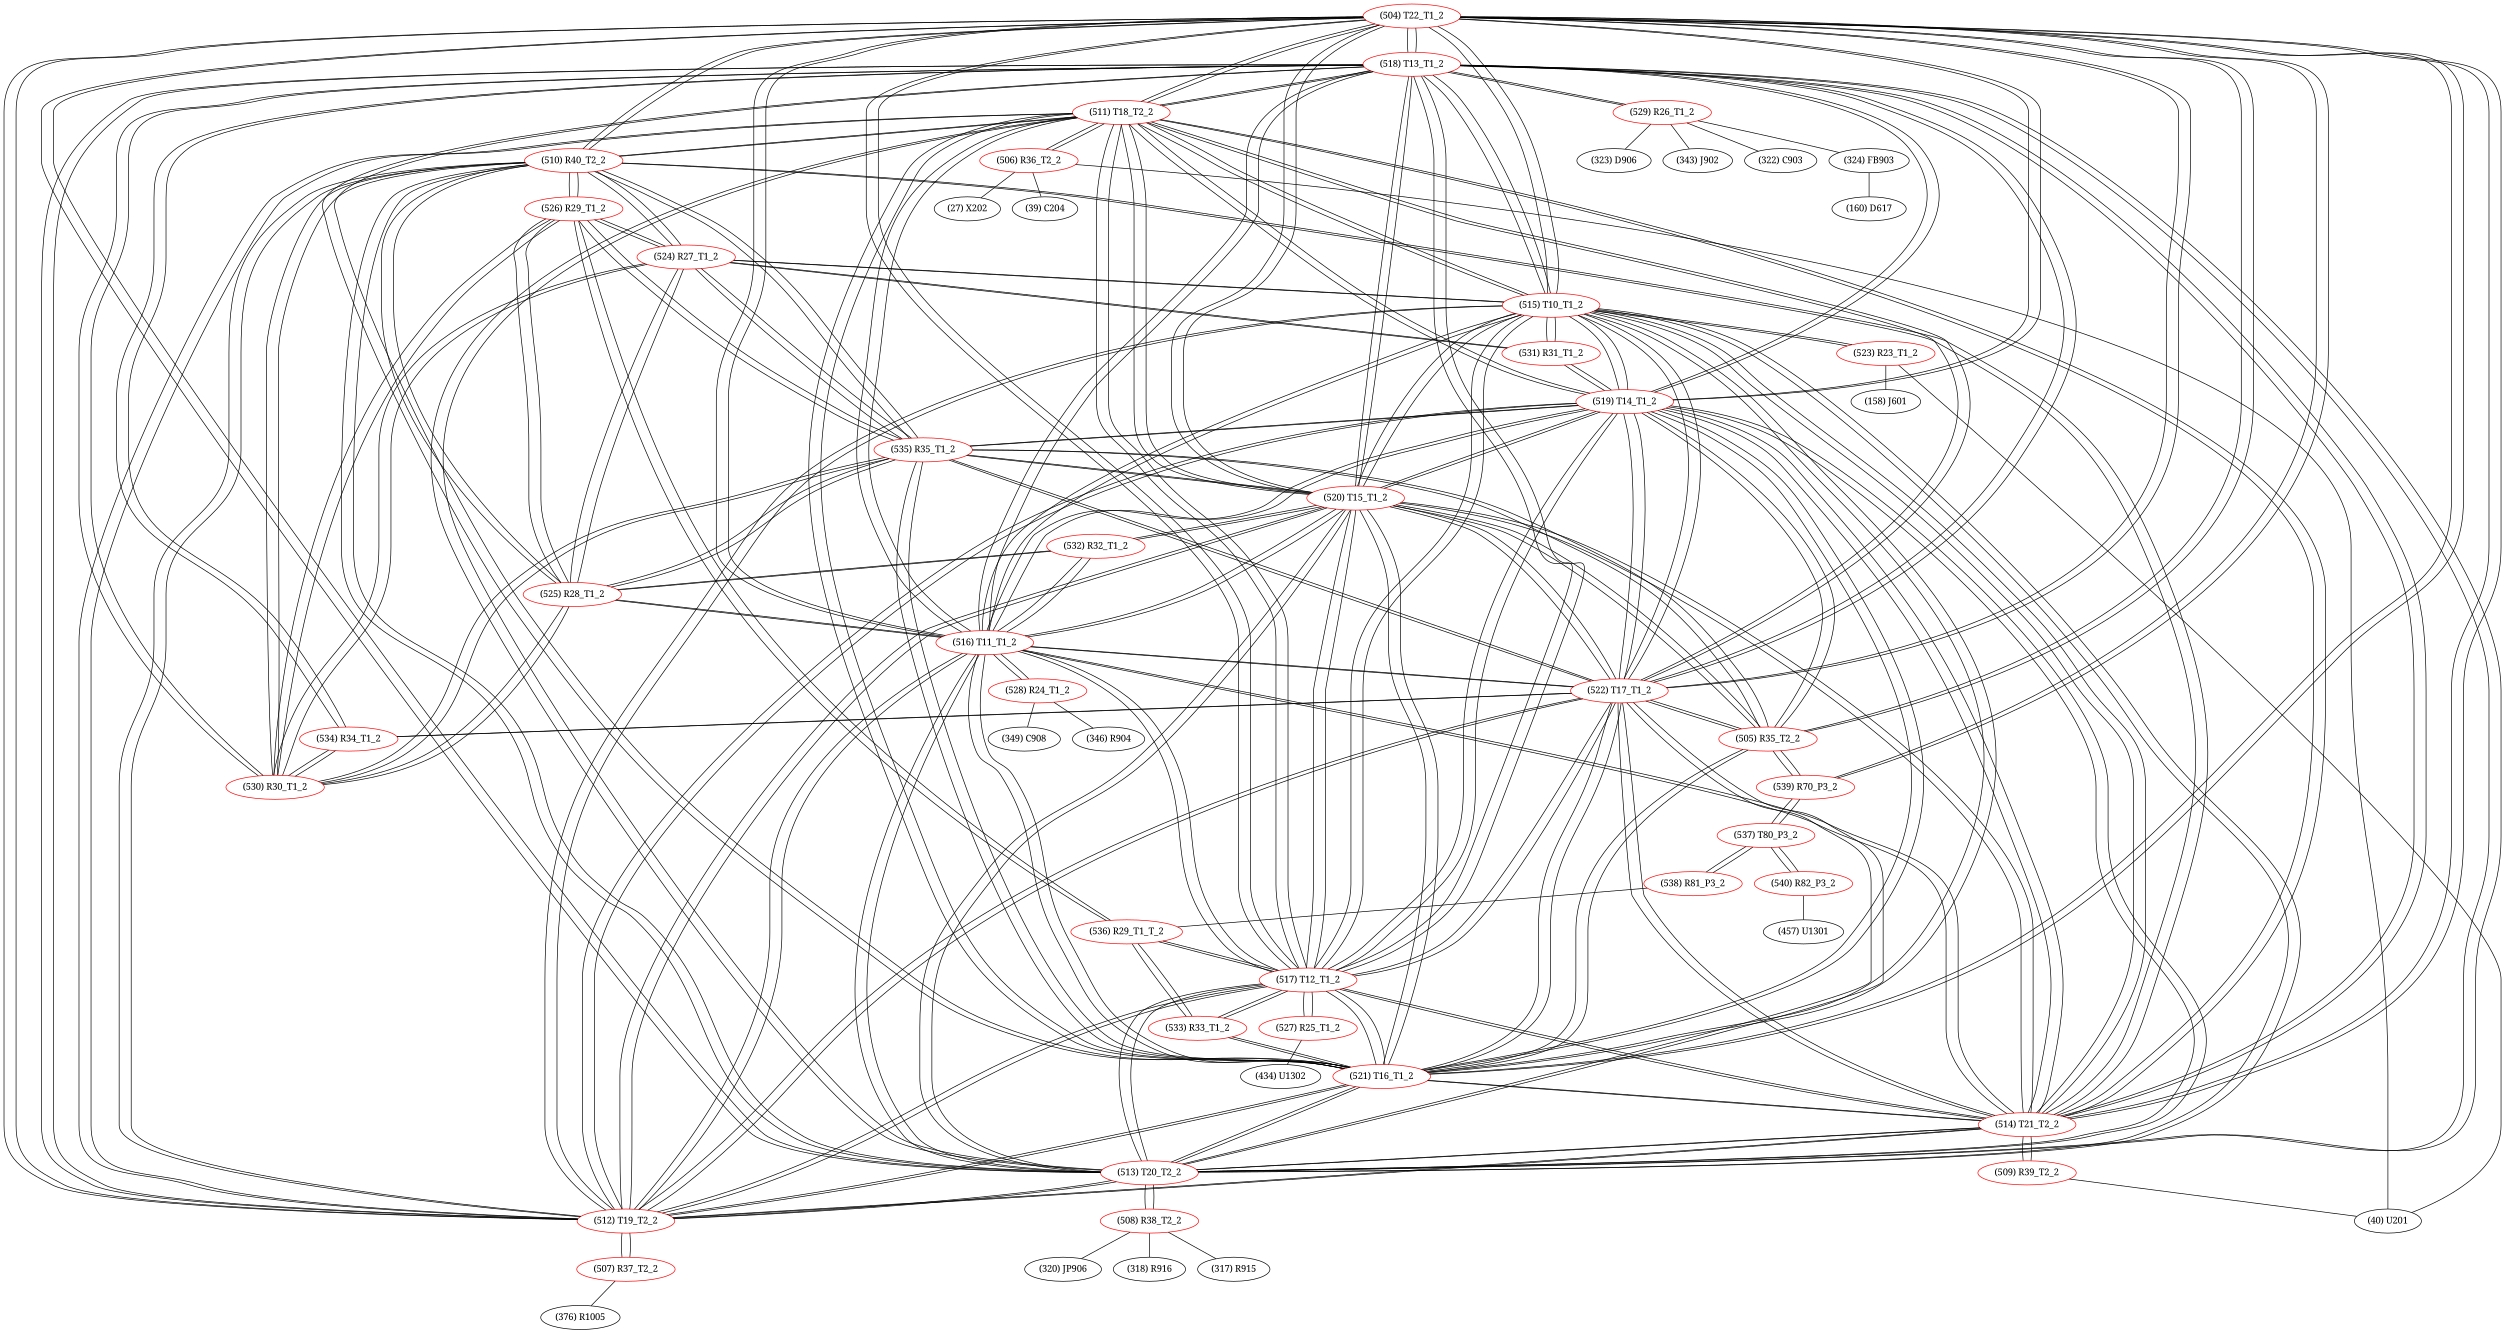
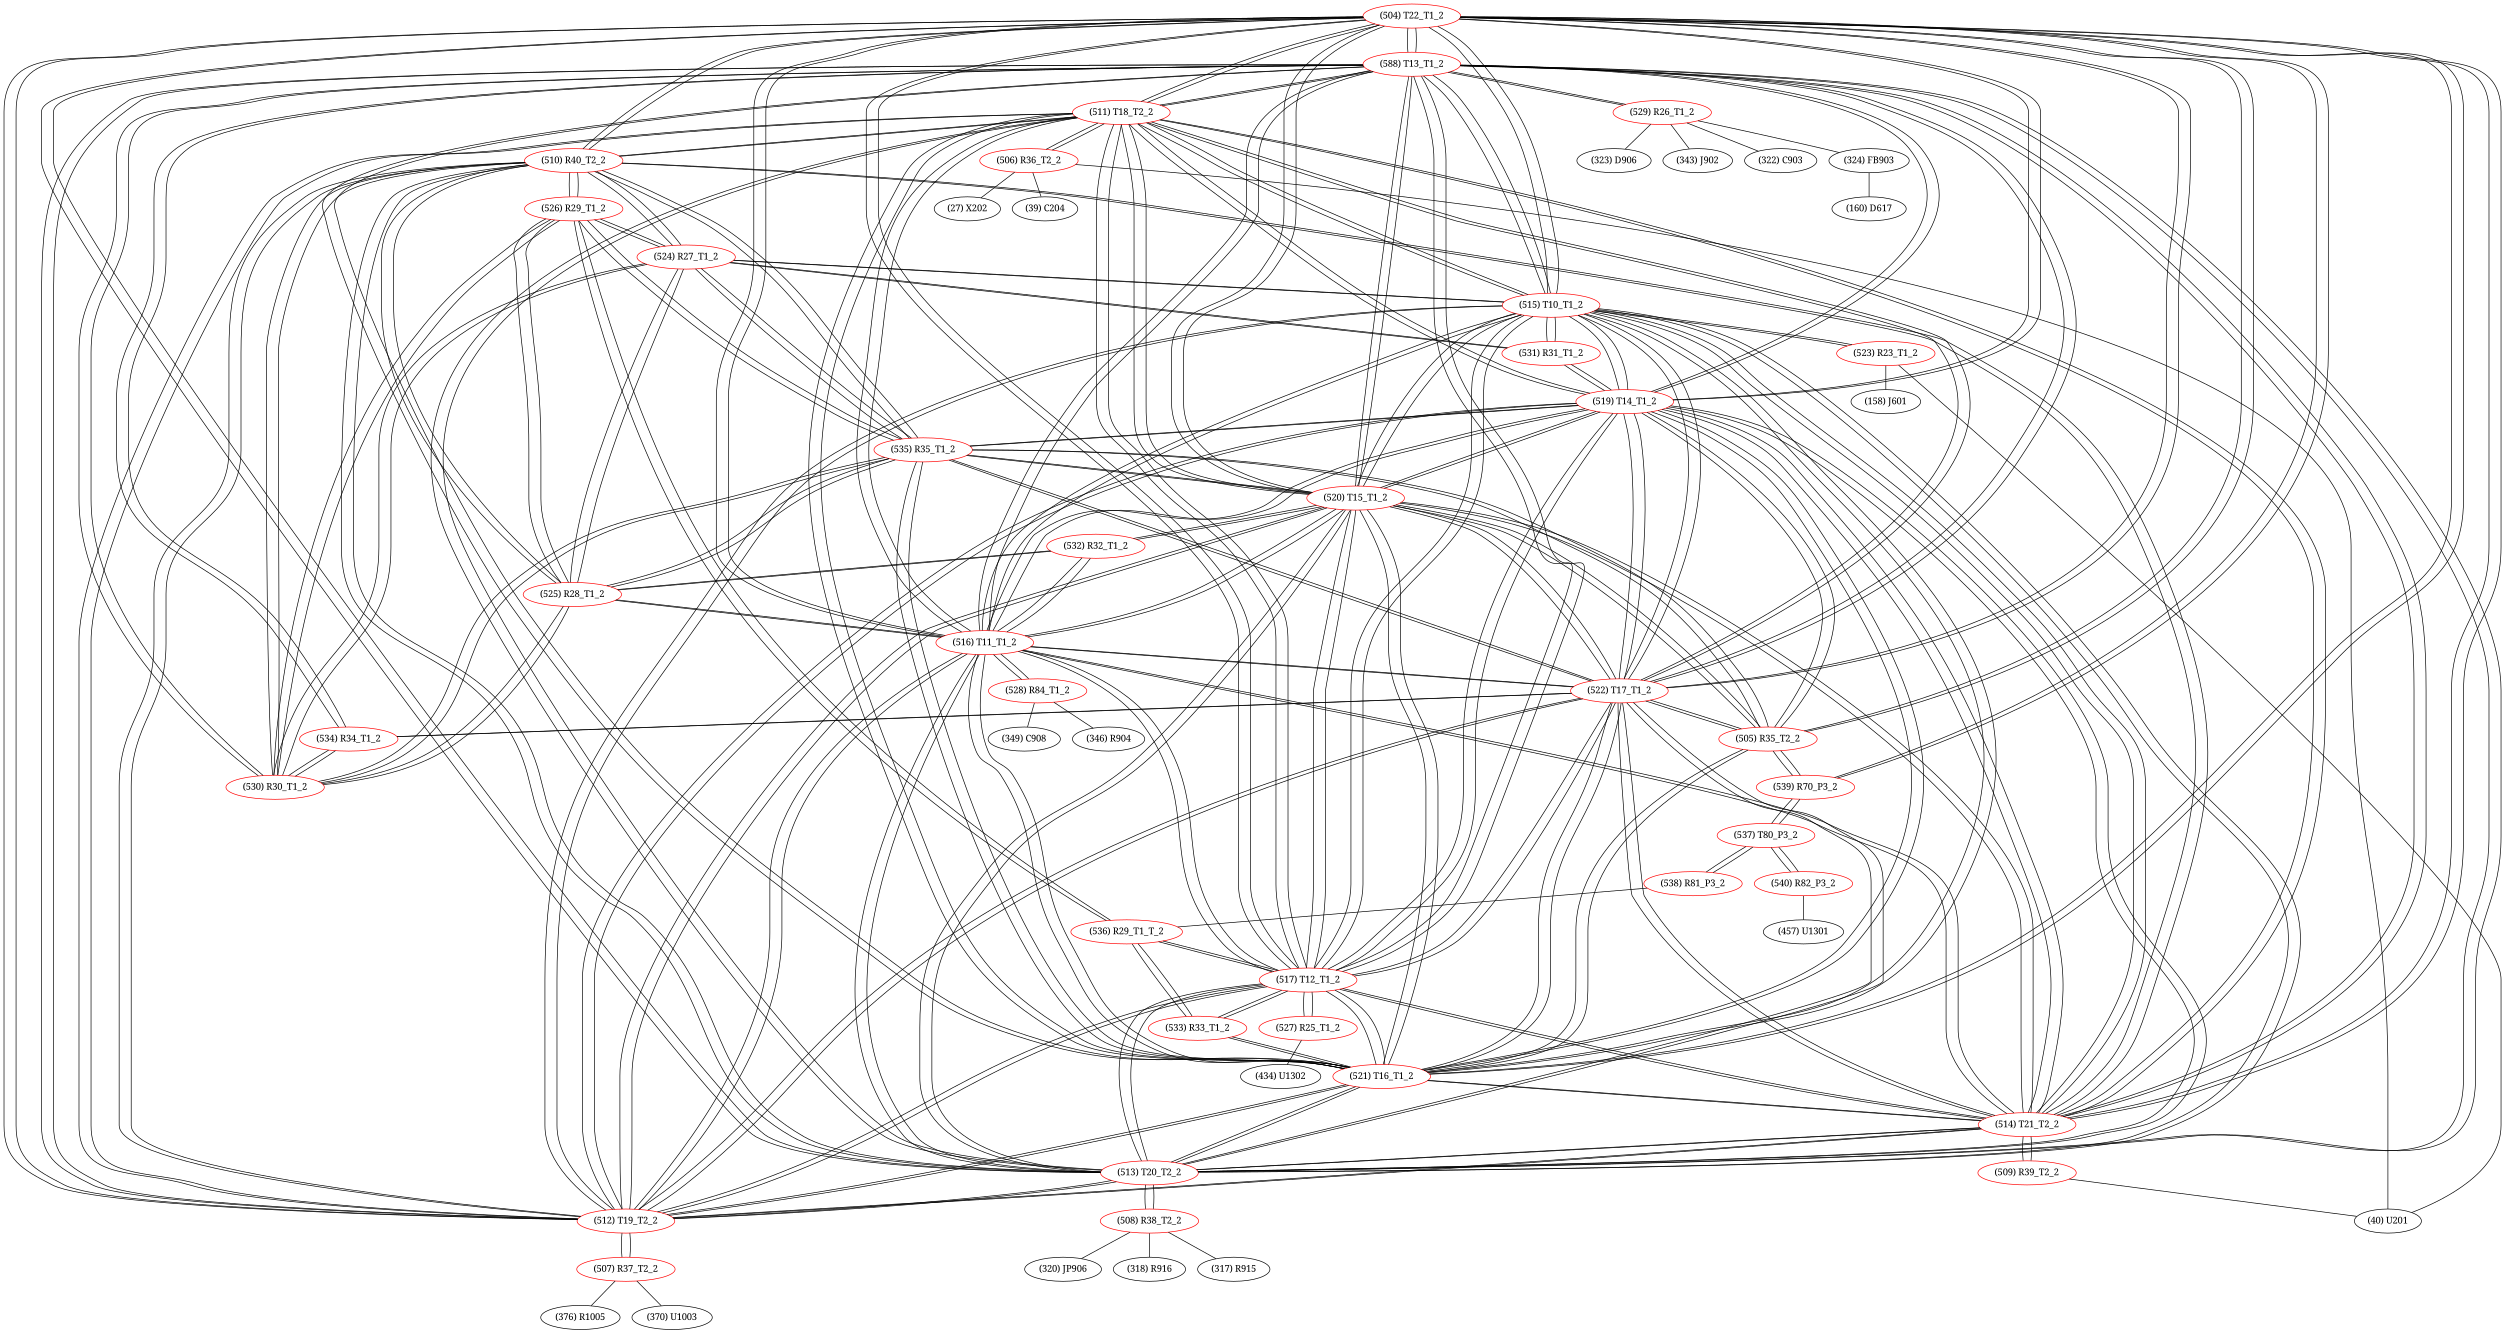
node "(518) T13_T1_2": label "(518) T13_T1_2" -> "(588) T13_T1_2"
node "(528) R24_T1_2": label "(528) R24_T1_2" -> "(528) R84_T1_2"
node "(370) U1003": added
